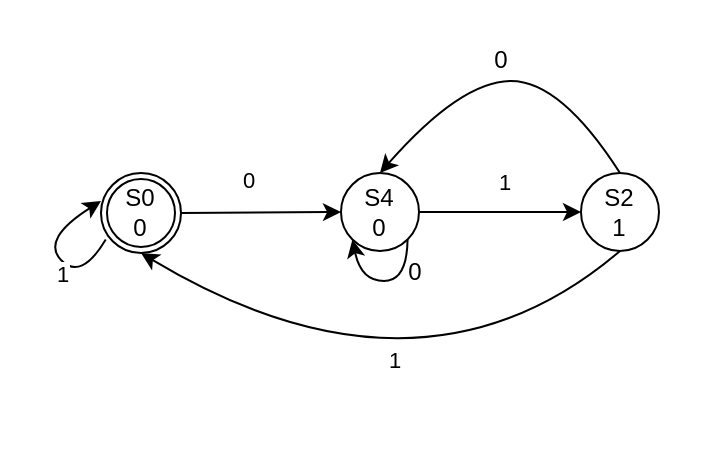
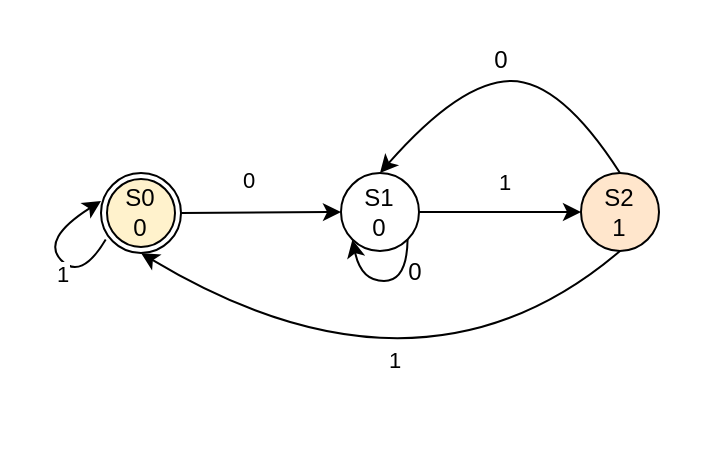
node "S2 1": fillcolor #ffffff -> #ffe6cc
node "S0 0": fillcolor #ffffff -> #fff2cc
node "S4 0": label "S4 0" -> "S1 0"
